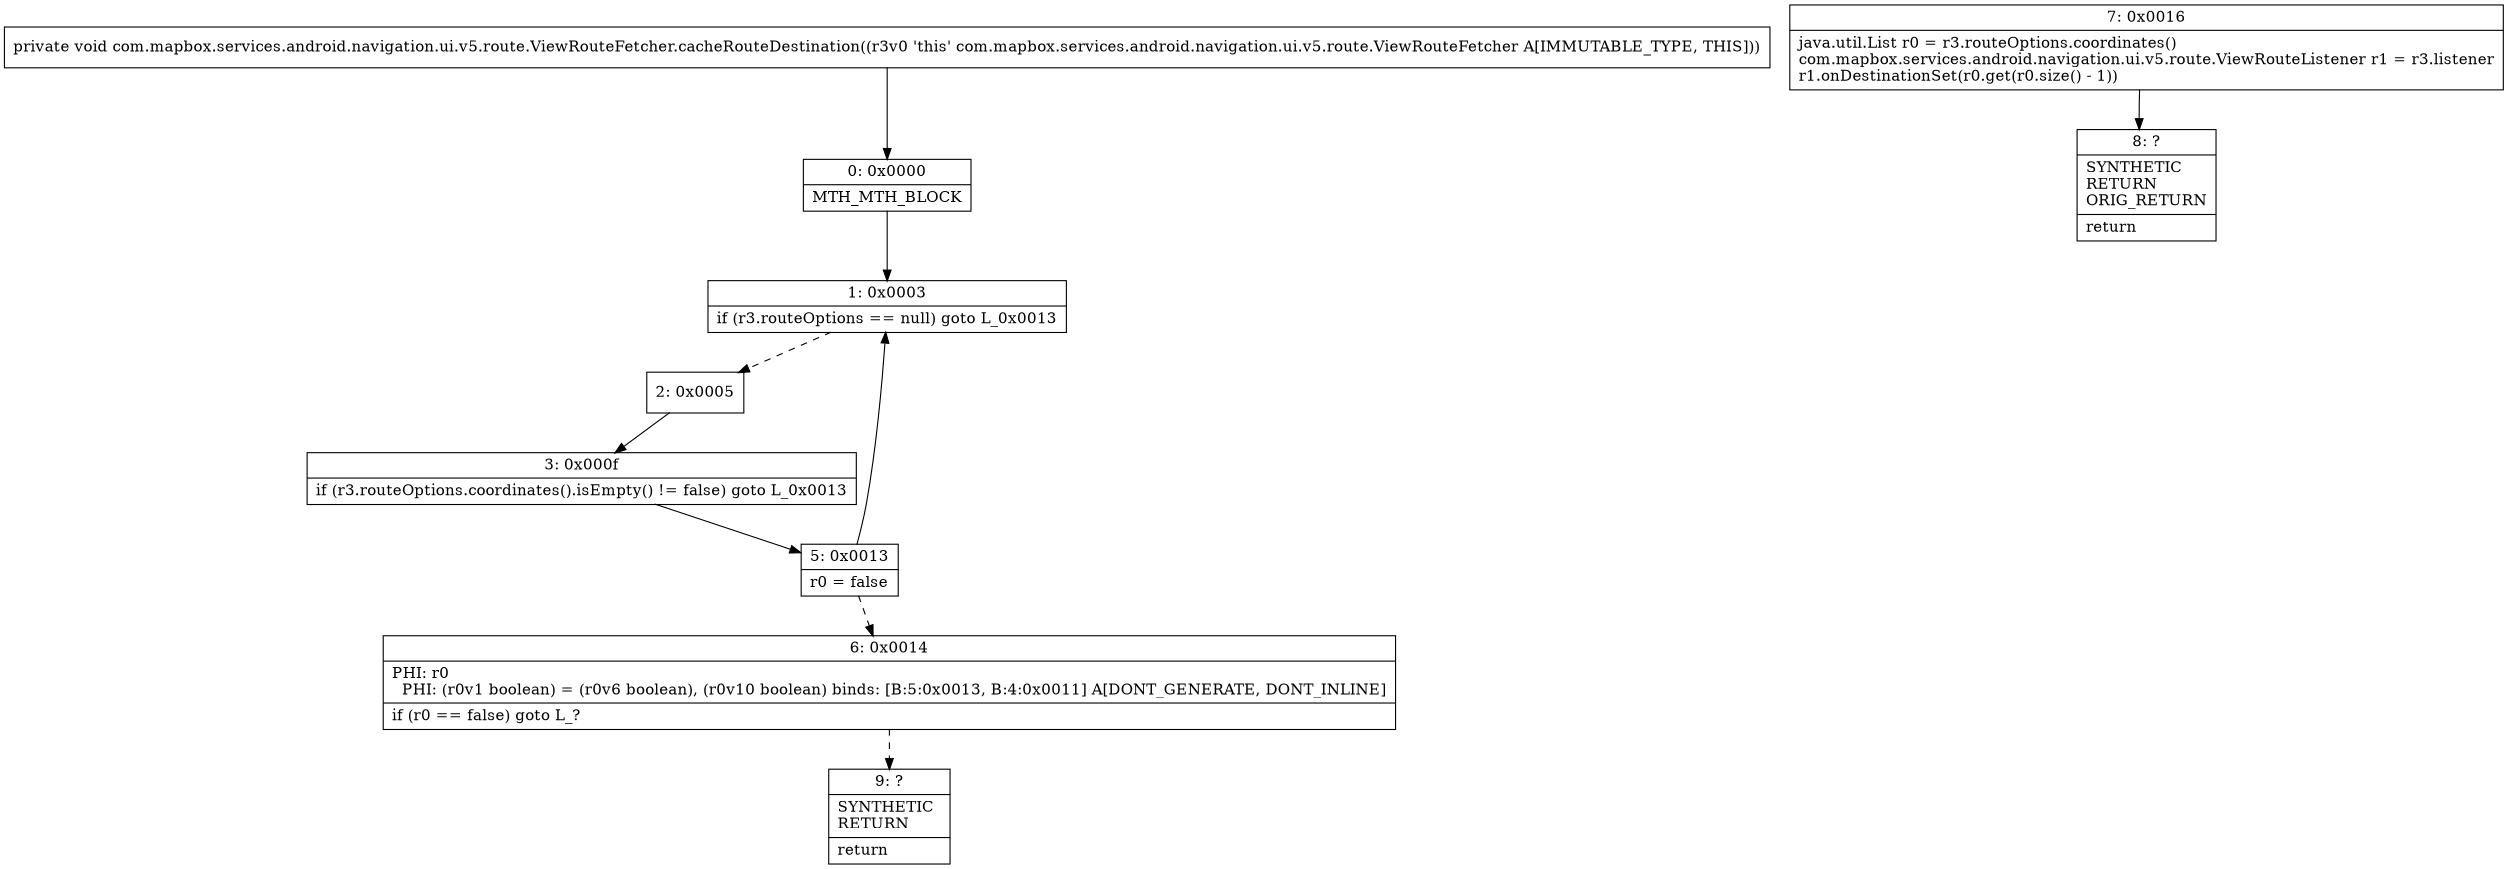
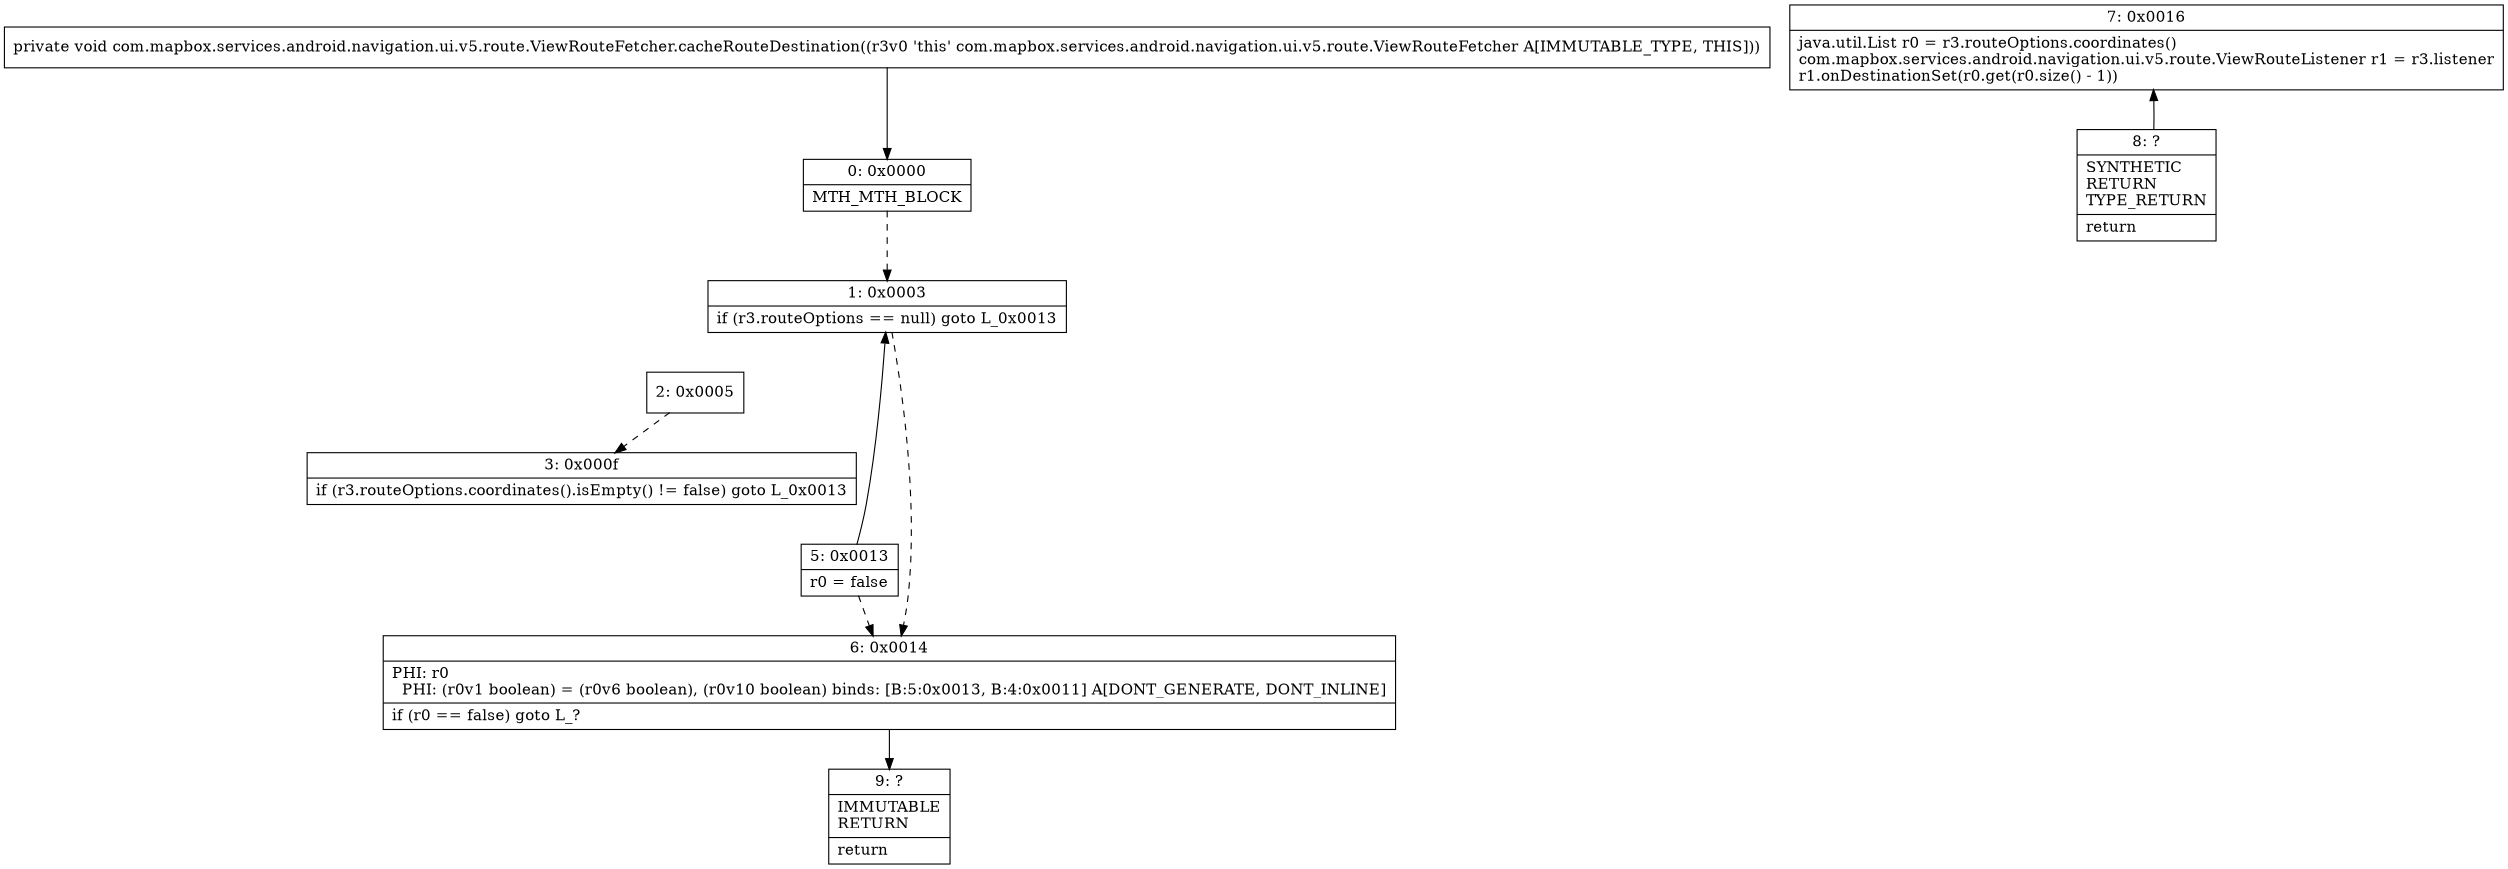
edge "7: 0x0016" -> "8: ?": reversed
node "8: ?": text "ORIG_RETURN" -> "TYPE_RETURN"
edge "0: 0x0000" -> "1: 0x0003": style solid -> dashed
edge "1: 0x0003" -> "2: 0x0005": now "1: 0x0003" -> "6: 0x0014"
edge "2: 0x0005" -> "3: 0x000f": style solid -> dashed
edge "3: 0x000f" -> "5: 0x0013": removed
edge "6: 0x0014" -> "9: ?": style dashed -> solid
node "9: ?": text "SYNTHETIC" -> "IMMUTABLE"
